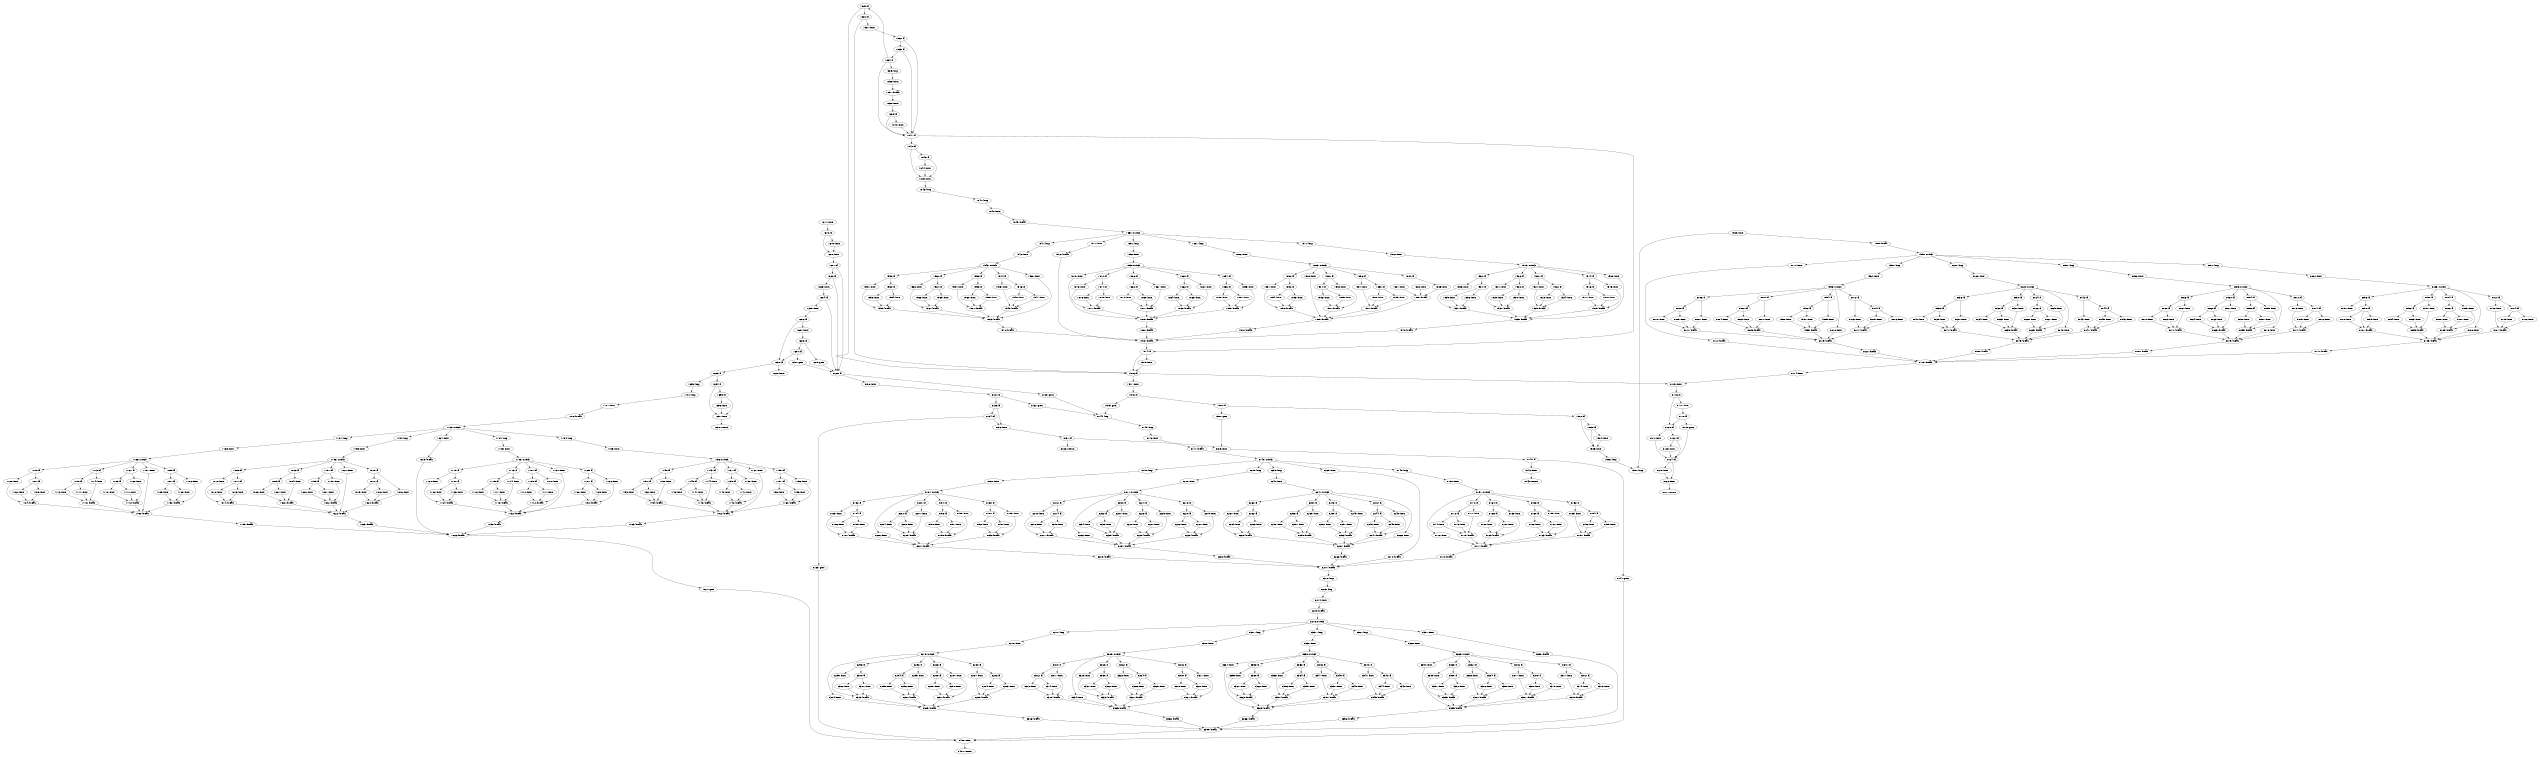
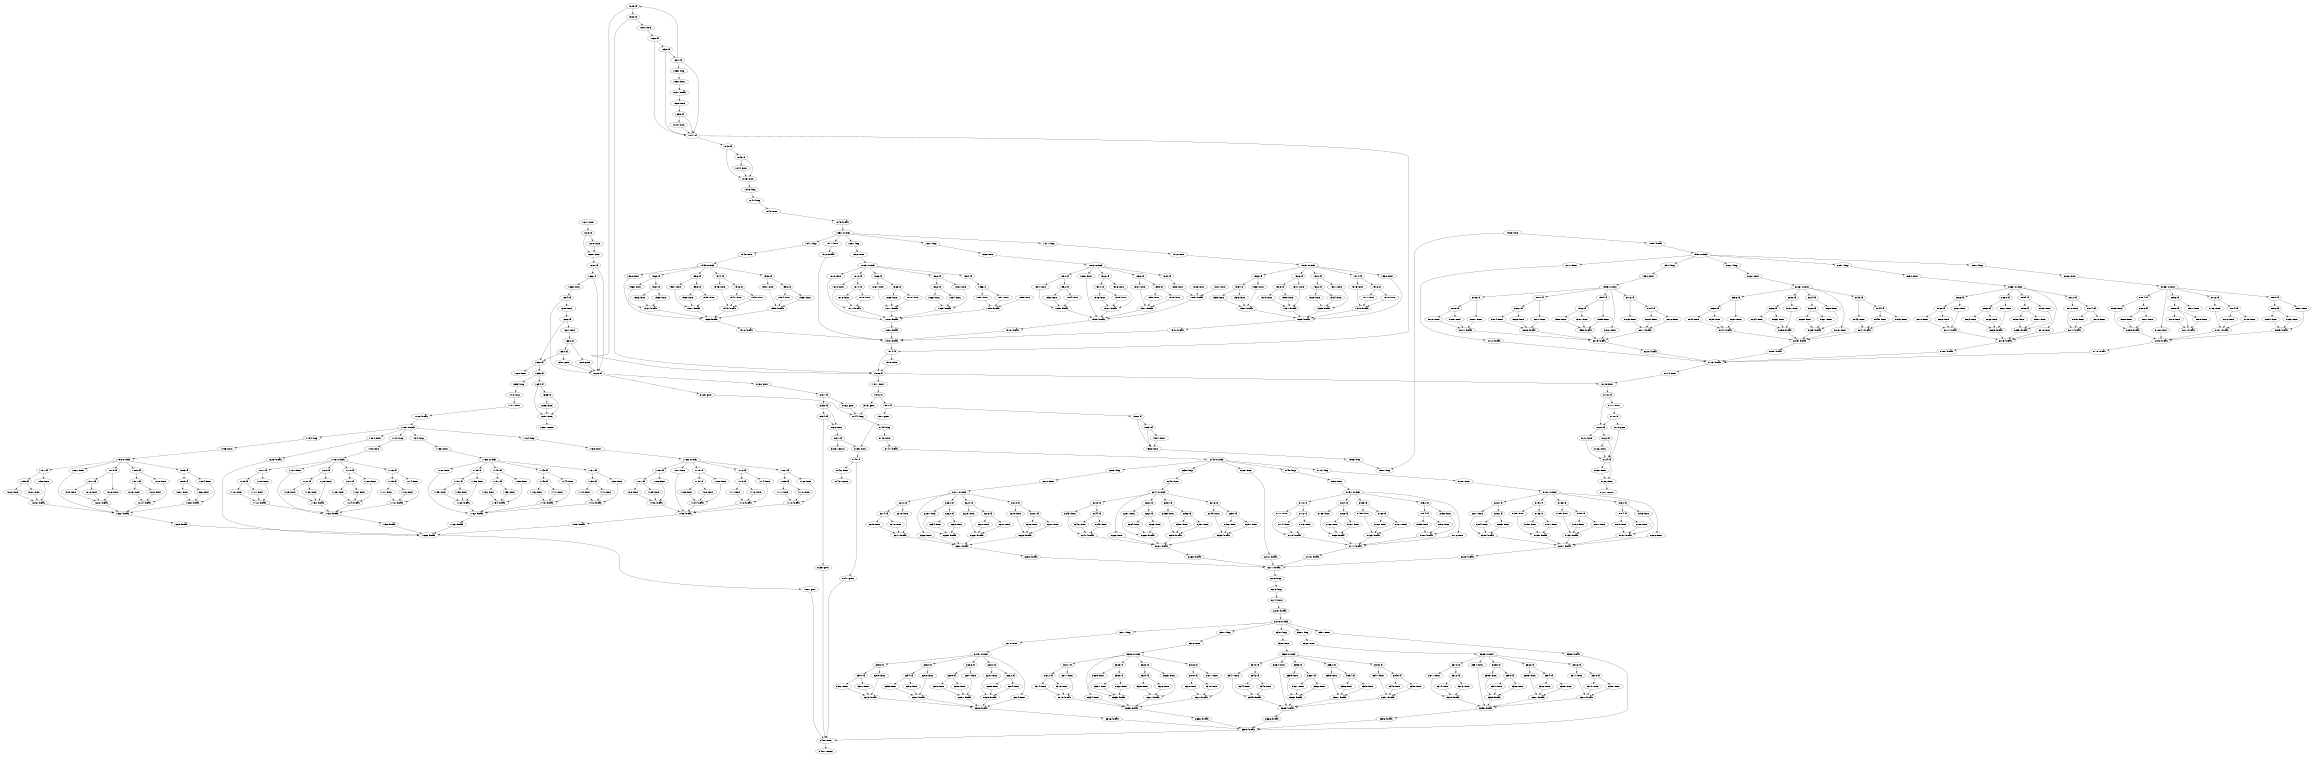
edge "7854: if" -> "7855: instr": removed
edge "8101: break" -> "8109: break": removed
